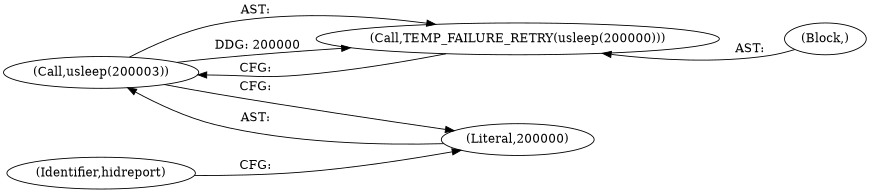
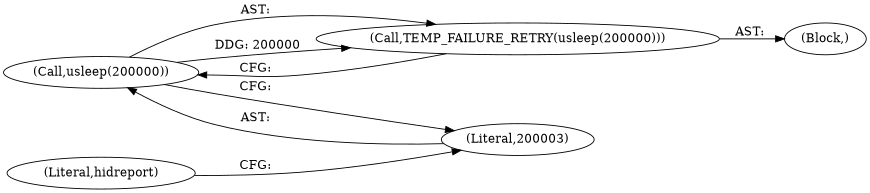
edge "(Block,)" -> "(Call,TEMP_FAILURE_RETRY(usleep(200000)))": reversed
node "(Call,usleep(200003))": label "(Call,usleep(200003))" -> "(Call,usleep(200000))"
node "(Literal,200000)": label "(Literal,200000)" -> "(Literal,200003)"
node "(Identifier,hidreport)": label "(Identifier,hidreport)" -> "(Literal,hidreport)"
